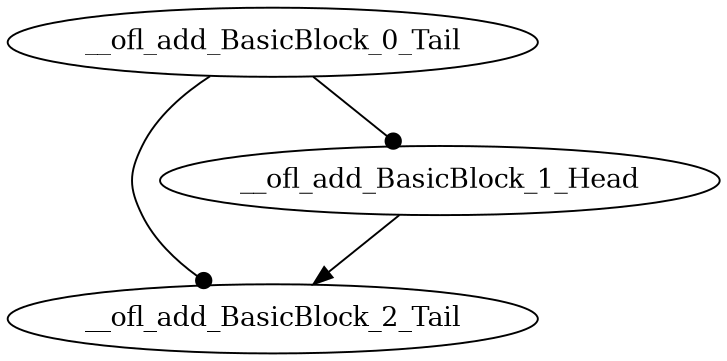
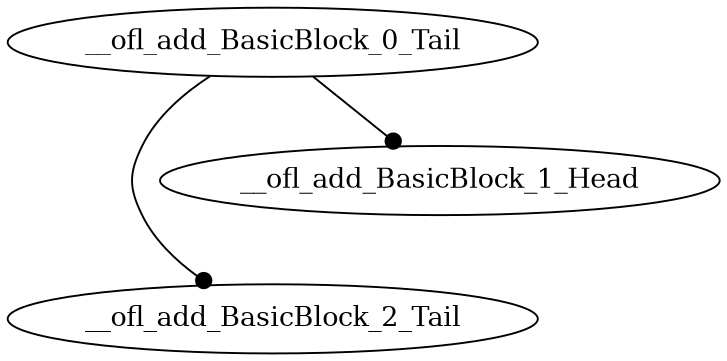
edge "__ofl_add_BasicBlock_1_Head" -> "__ofl_add_BasicBlock_2_Tail": removed
